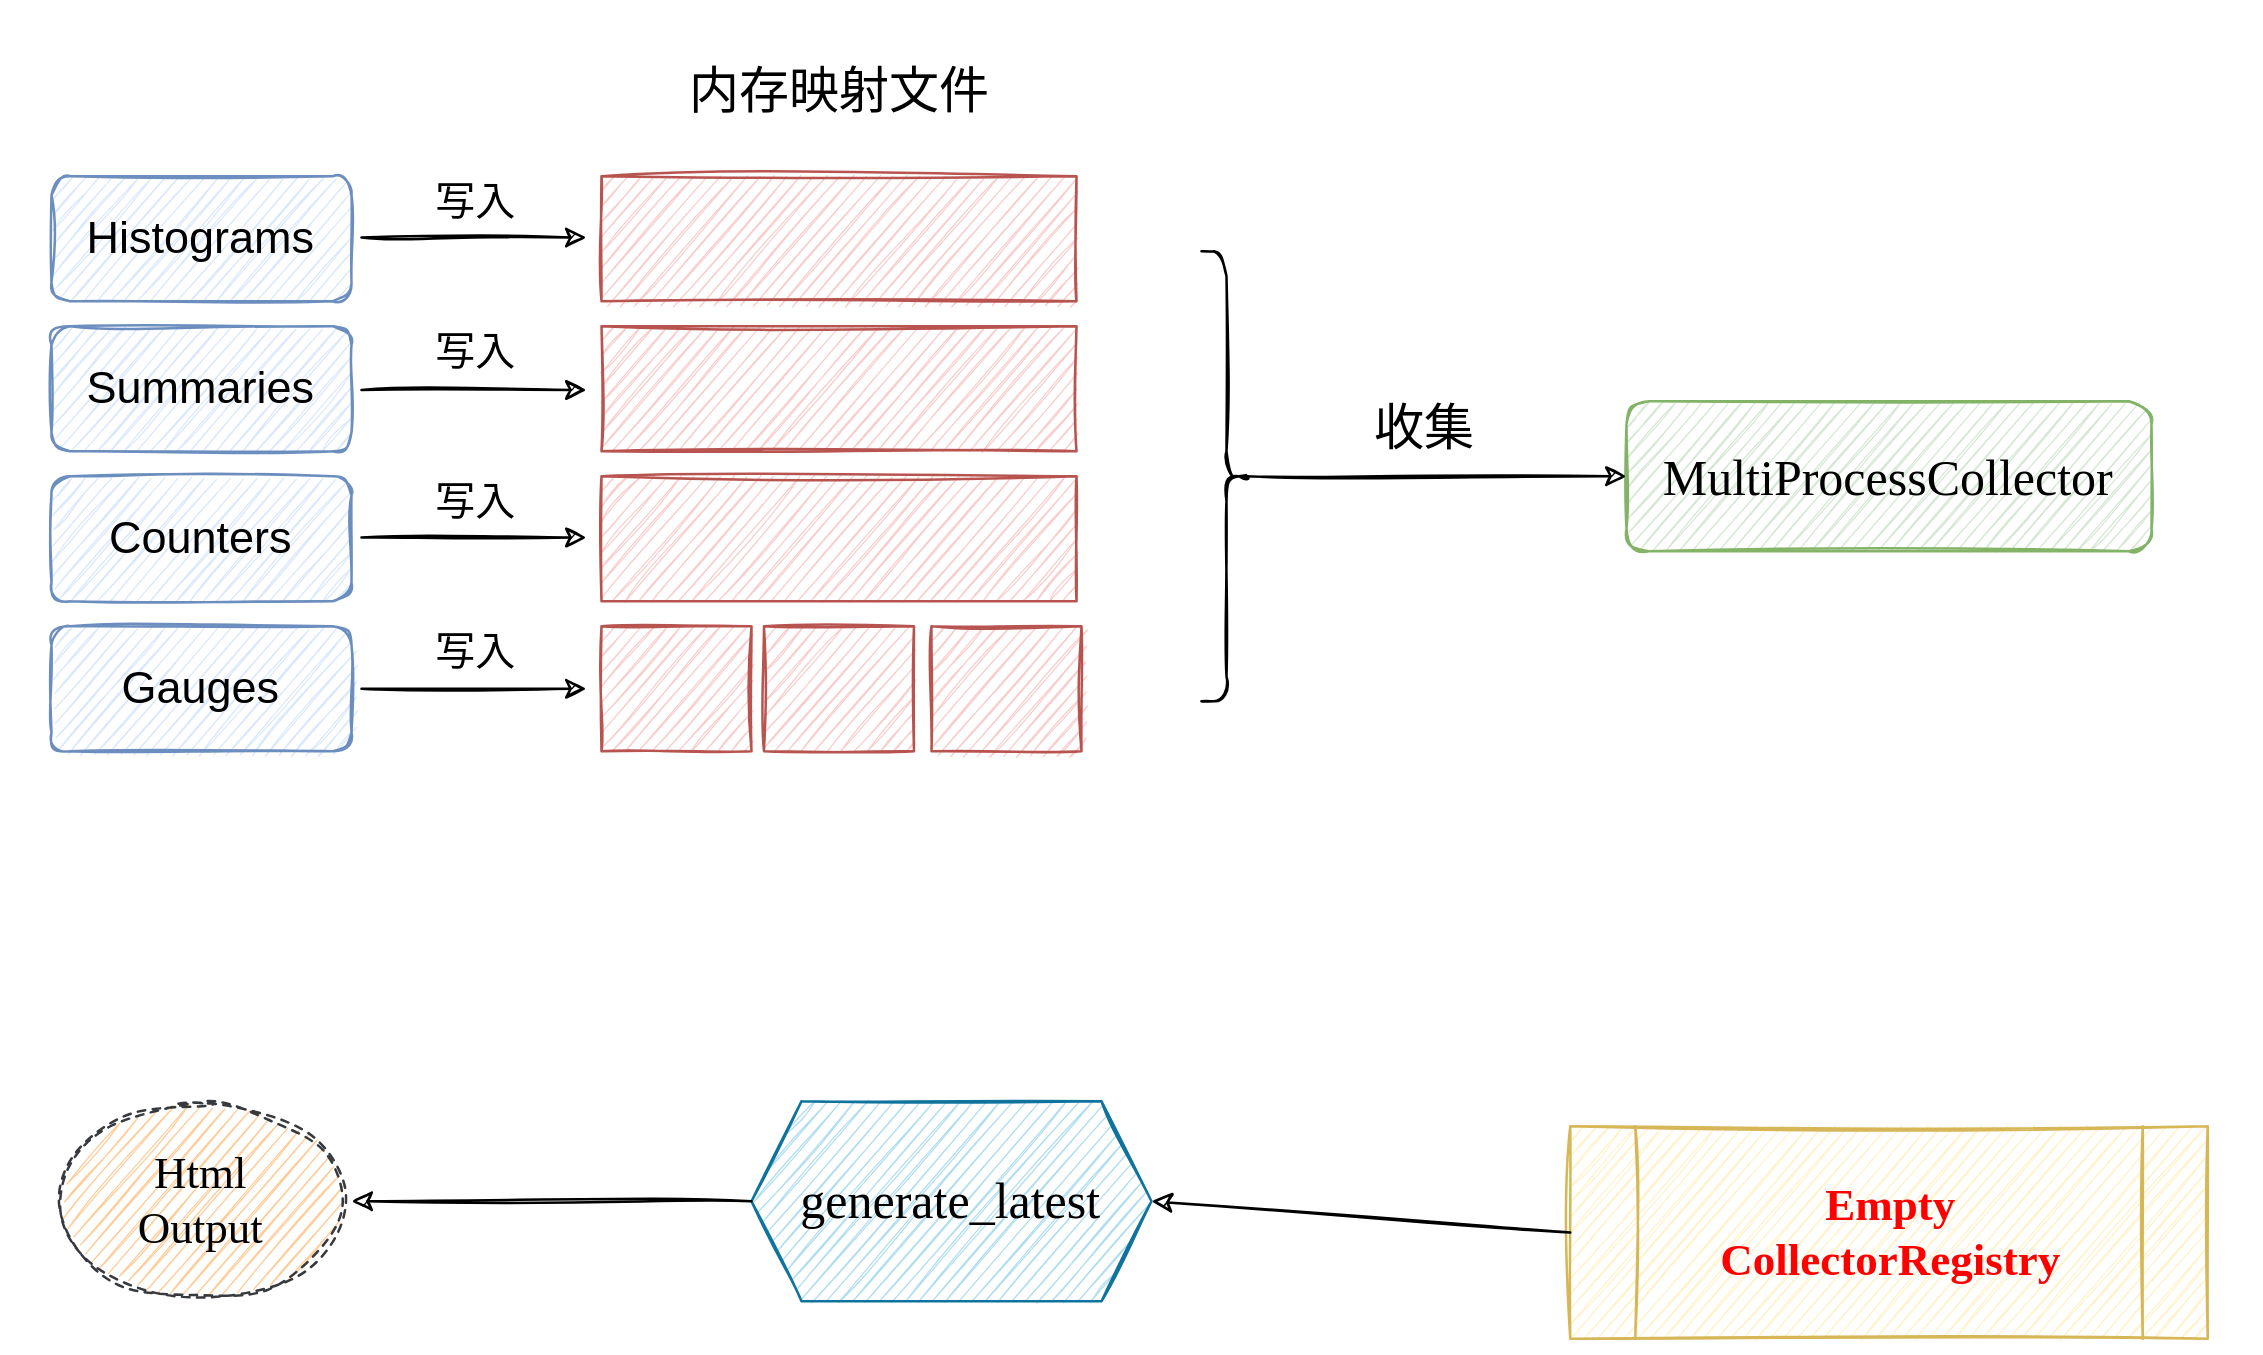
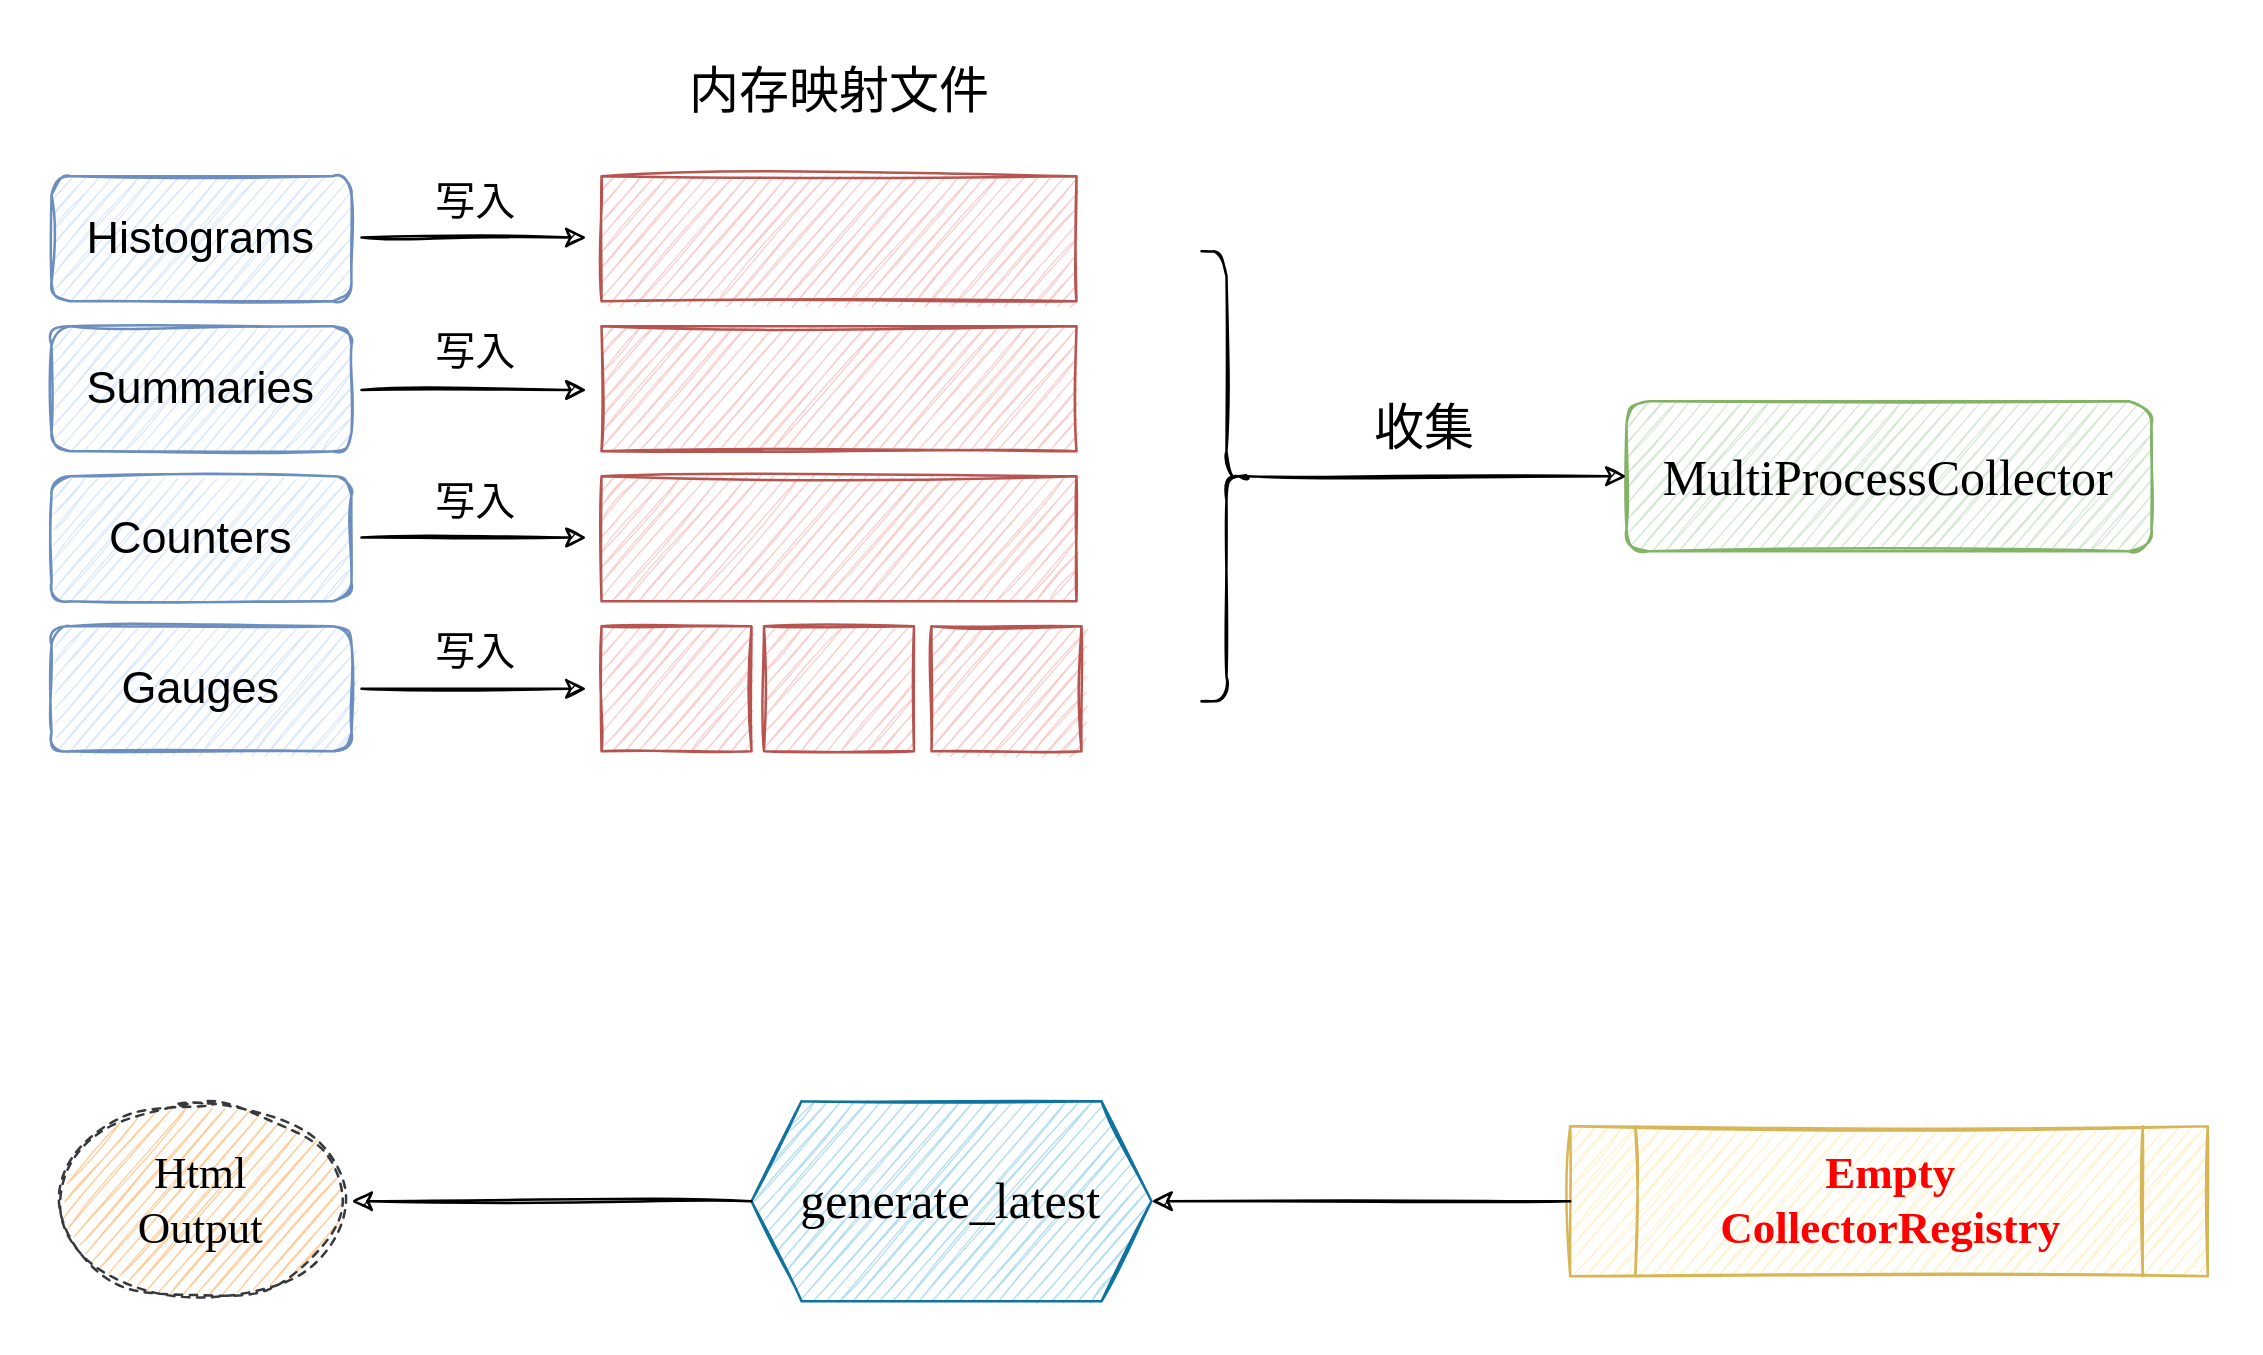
node "Empty CollectorRegistry": size 638x213 -> 638x150
